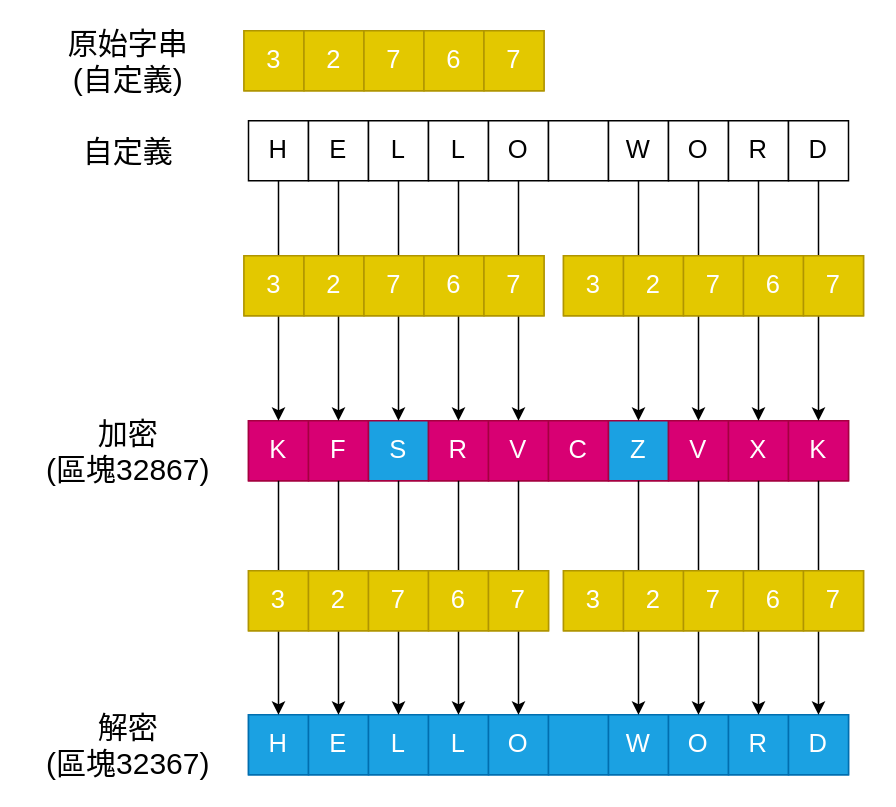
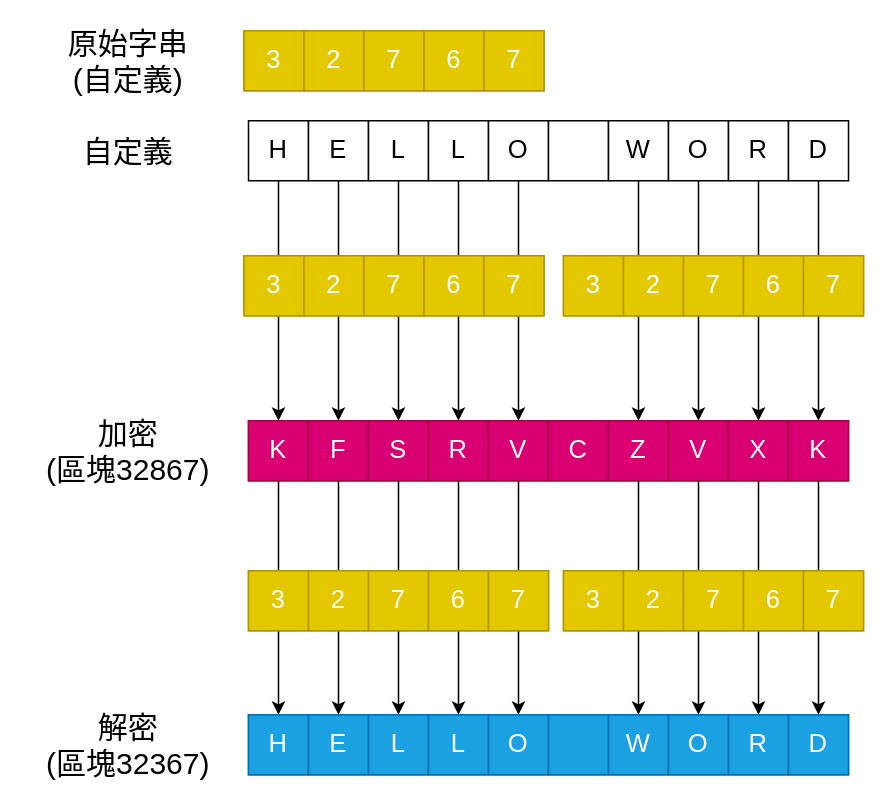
node "S": fillcolor #1ba1e2 -> #d80073
node "Z": fillcolor #1ba1e2 -> #d80073
